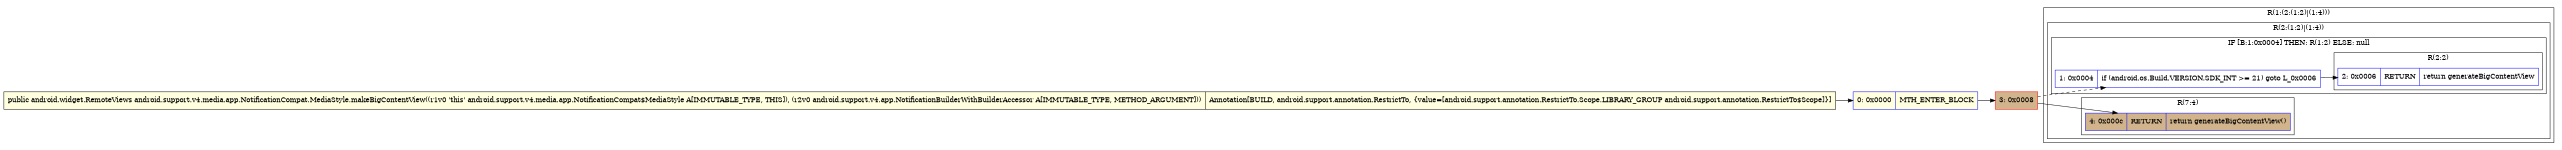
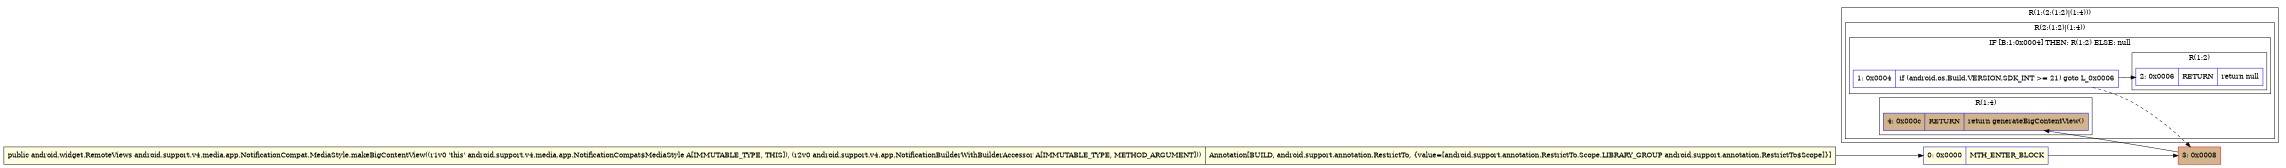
cluster "R(2:2)": label "R(2:2)" -> "R(1:2)"
node "2: 0x0006": text "return generateBigContentView" -> "return null"
edge "3: 0x0008" -> "1: 0x0004": reversed
cluster "R(7:4)": label "R(7:4)" -> "R(1:4)"
